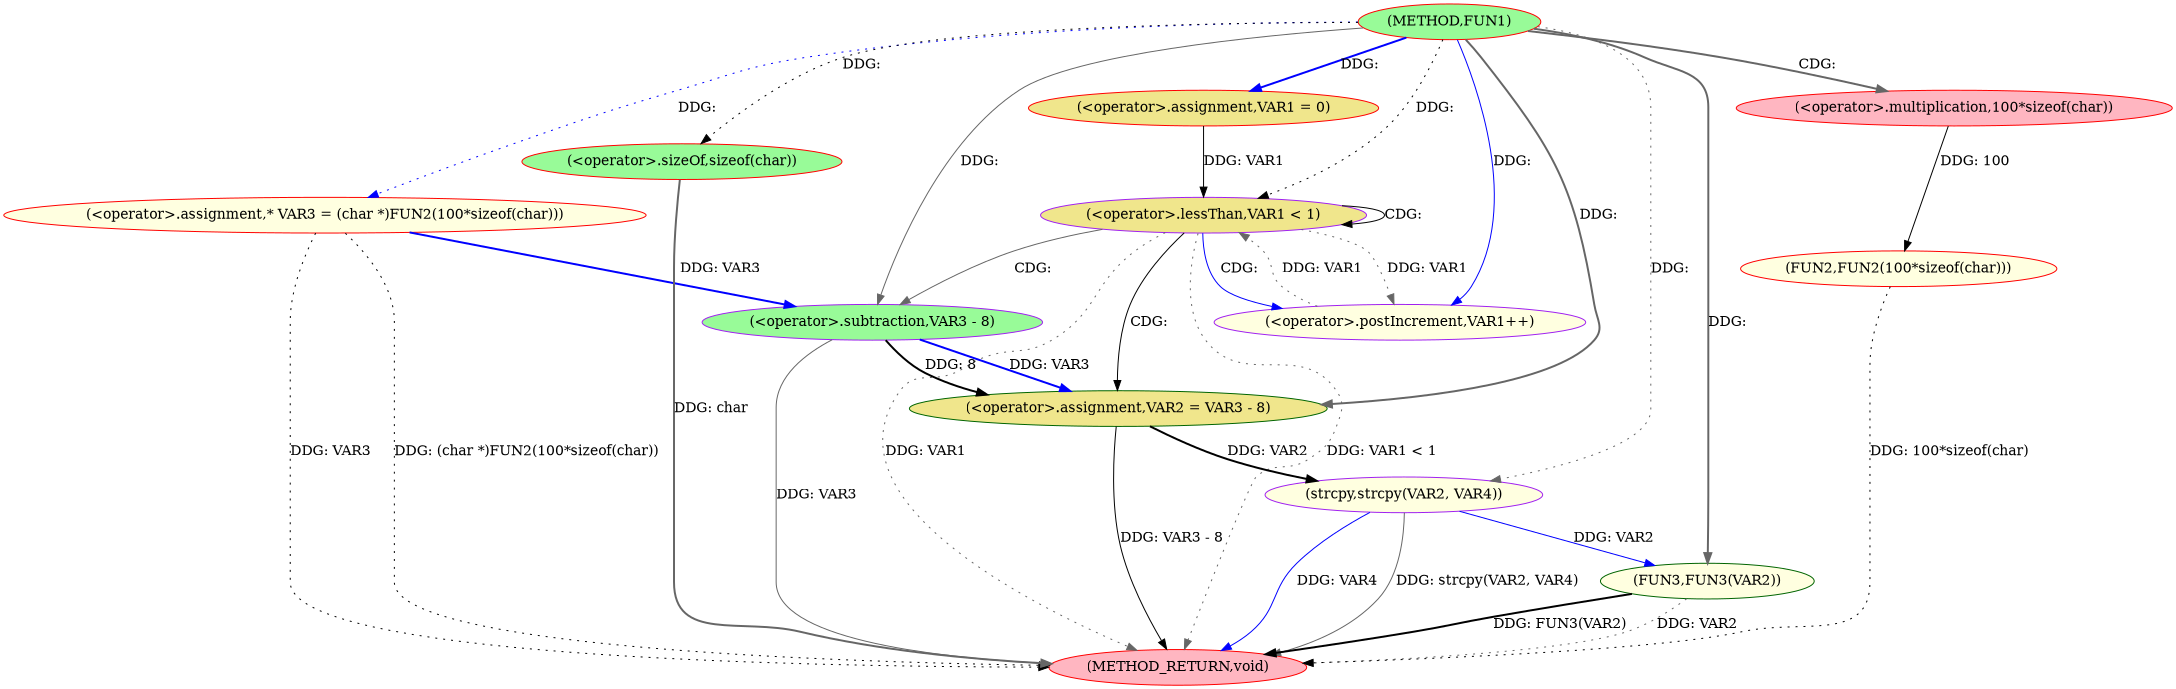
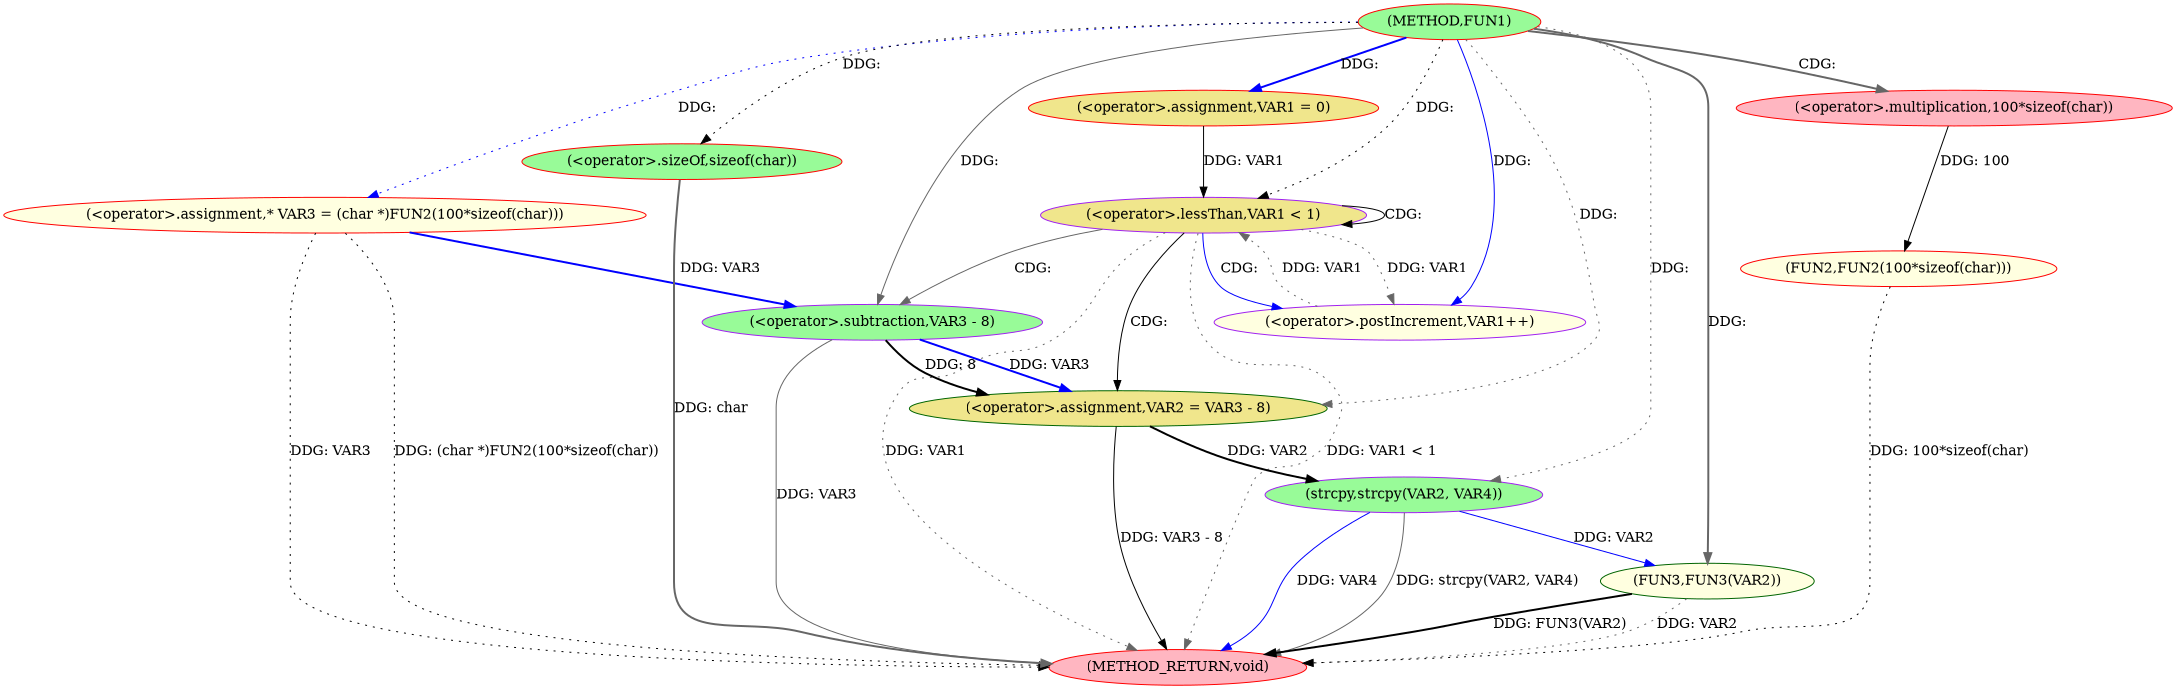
edge "(METHOD,FUN1)" -> "(<operator>.assignment,VAR2 = VAR3 - 8)": style bold -> dotted
node "(strcpy,strcpy(VAR2, VAR4))": fillcolor lightyellow -> palegreen
